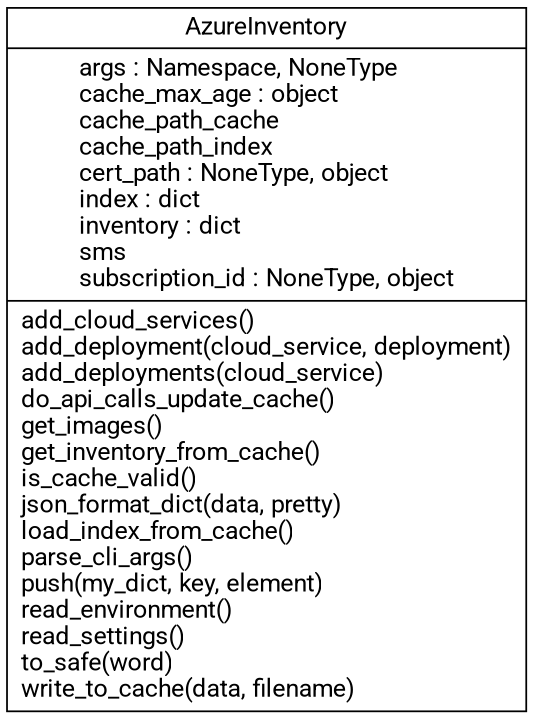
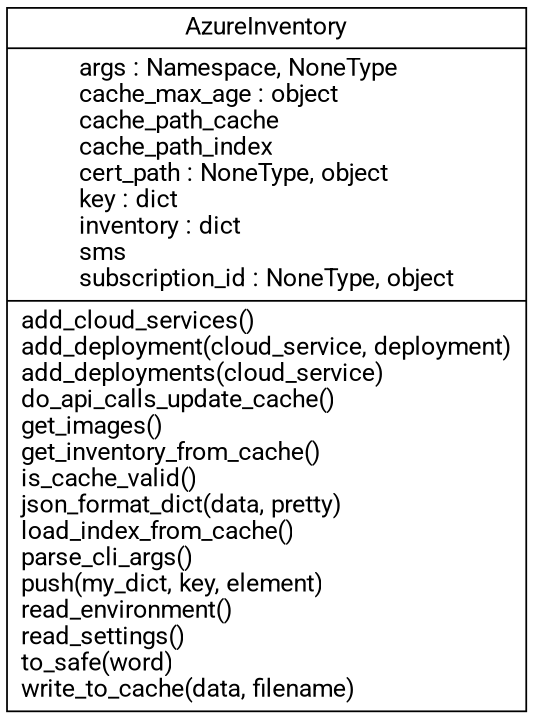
node "AzureInventory": text "index : dict" -> "key : dict"
